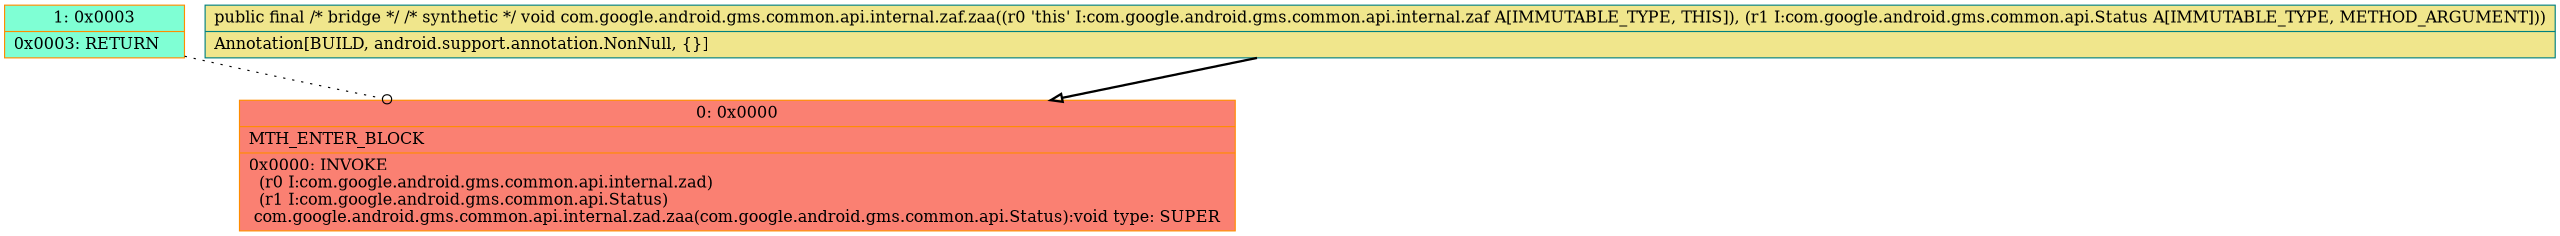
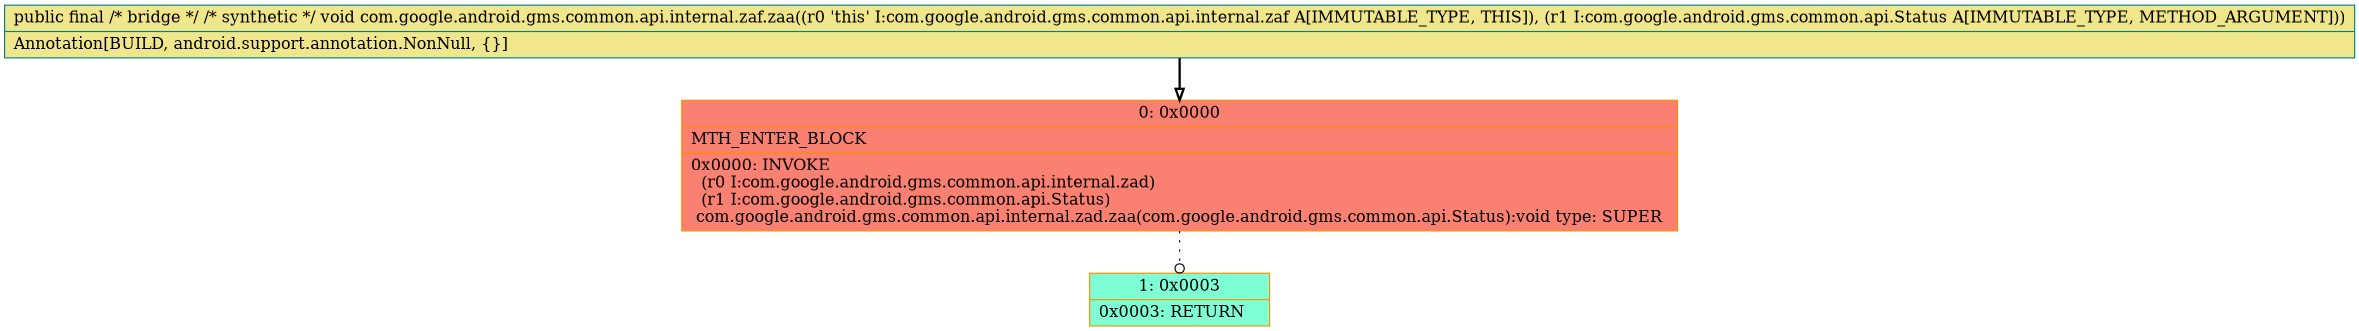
edge "1: 0x0003" -> "0: 0x0000": reversed
